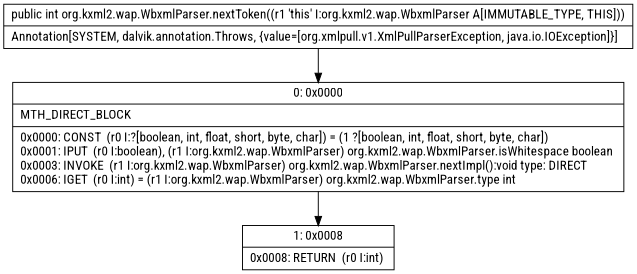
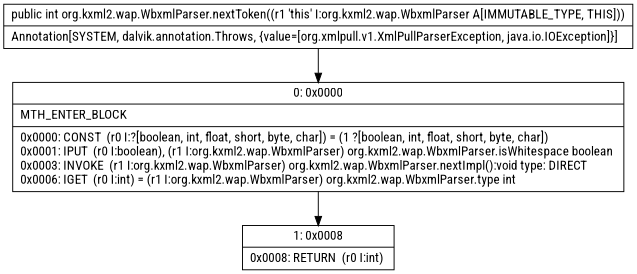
node "0: 0x0000": text "MTH_DIRECT_BLOCK" -> "MTH_ENTER_BLOCK"
